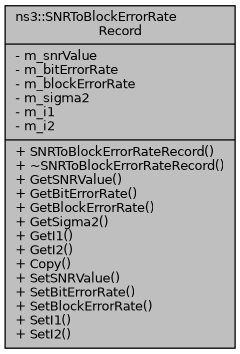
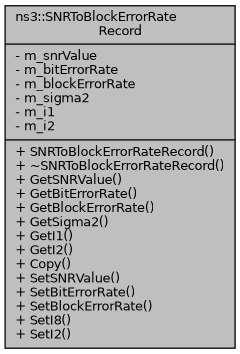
node "ns3::SNRToBlockErrorRate": text "+ SetI1()" -> "+ SetI8()"
